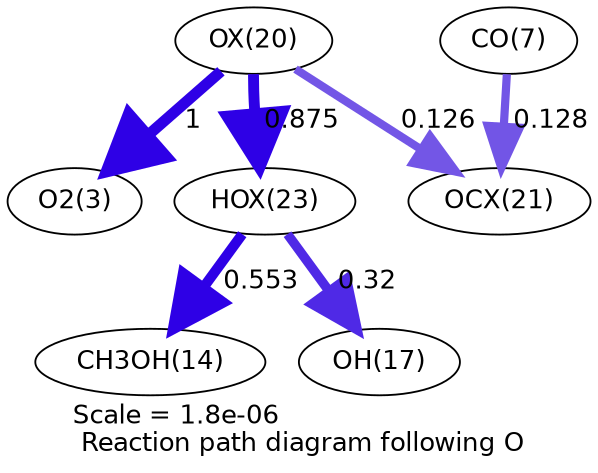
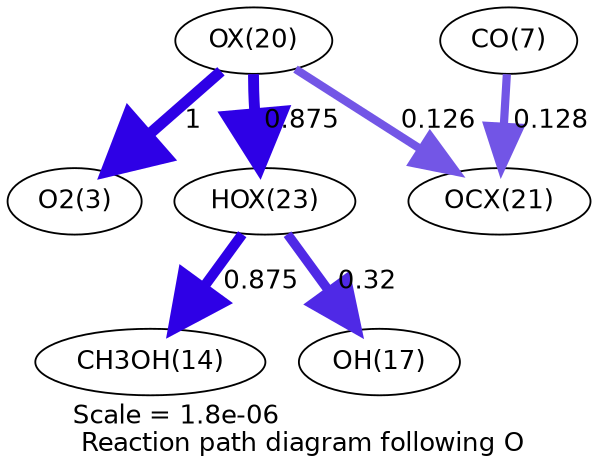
edge "HOX(23)" -> "CH3OH(14)": label " 0.553" -> " 0.875"
